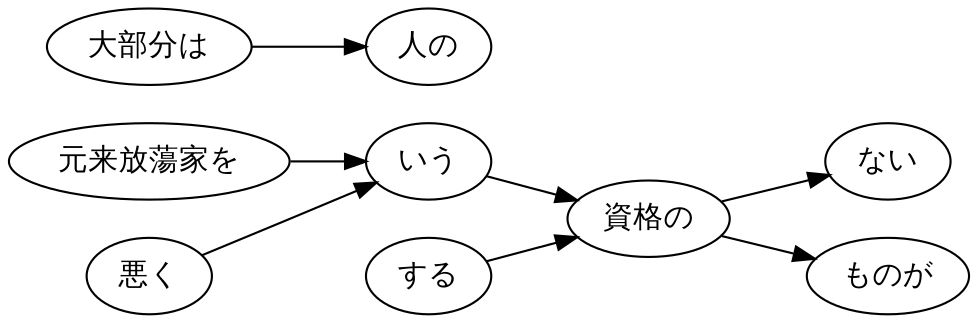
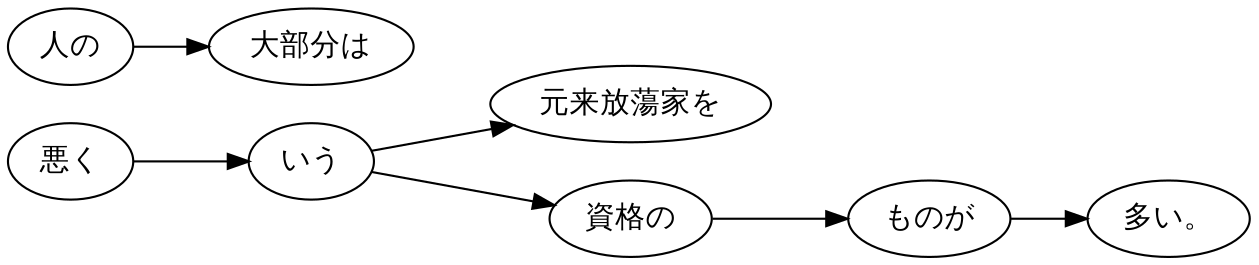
edge "大部分は" -> "人の": reversed
edge "元来放蕩家を" -> "いう": reversed
node "ない": removed
node "多い。": added
node "する": removed
